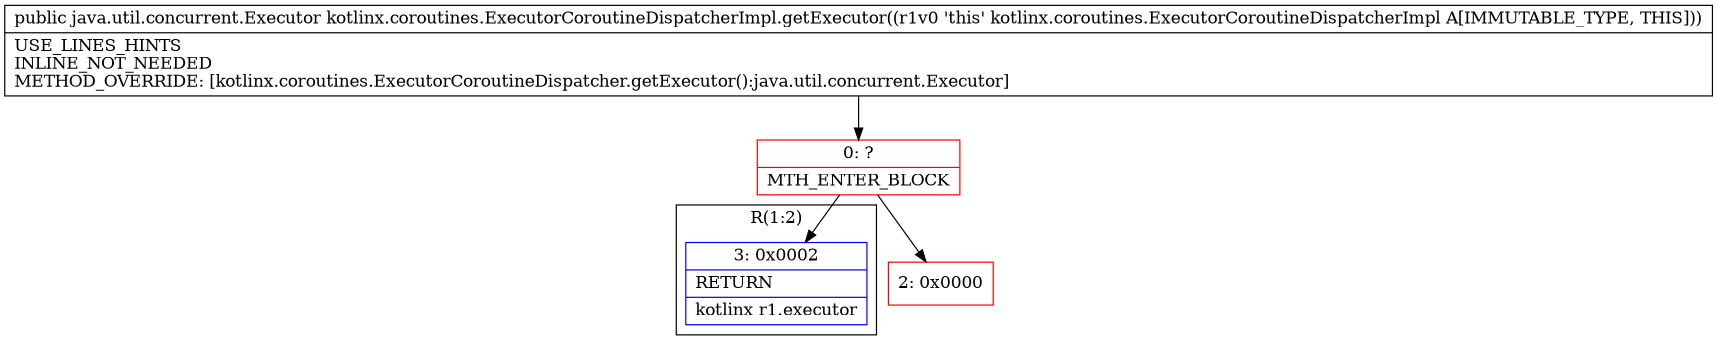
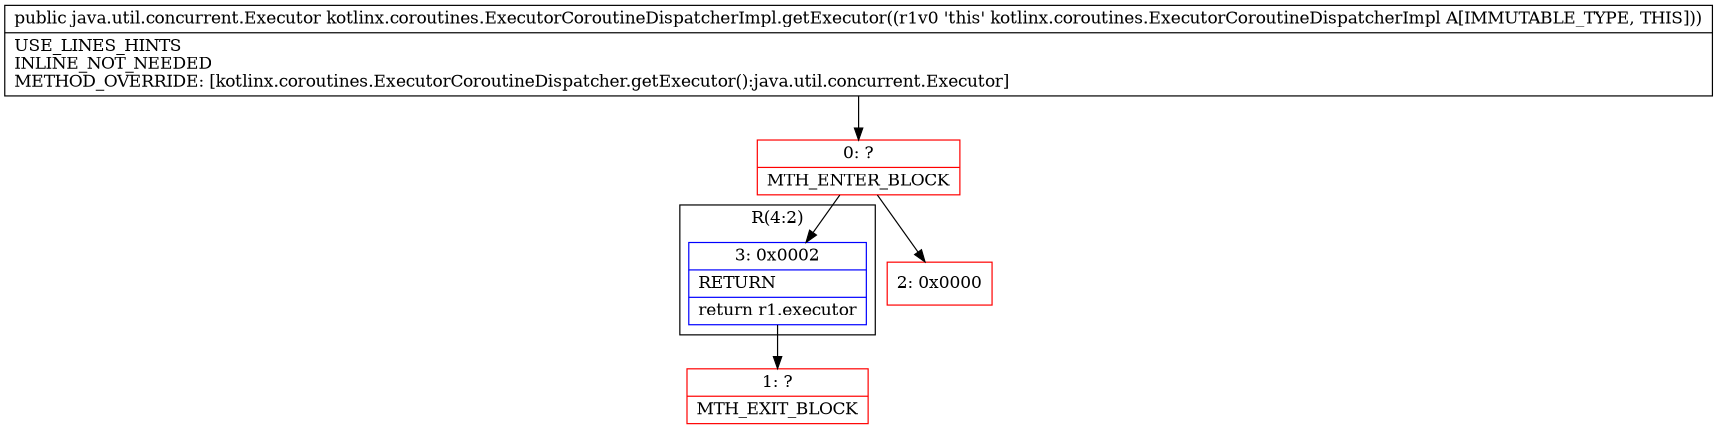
cluster "R(1:2)": label "R(1:2)" -> "R(4:2)"
node "3: 0x0002": text "kotlinx r1.executor" -> "return r1.executor"
node "1: ?": added
